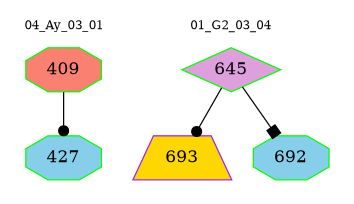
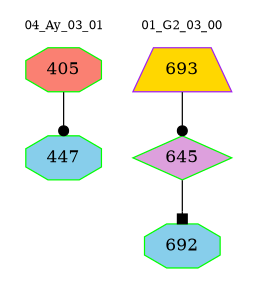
cluster "01_G2_03_04": label "01_G2_03_04" -> "01_G2_03_00"
node "409": label "409" -> "405"
edge "645" -> "693": reversed
node "427": label "427" -> "447"
